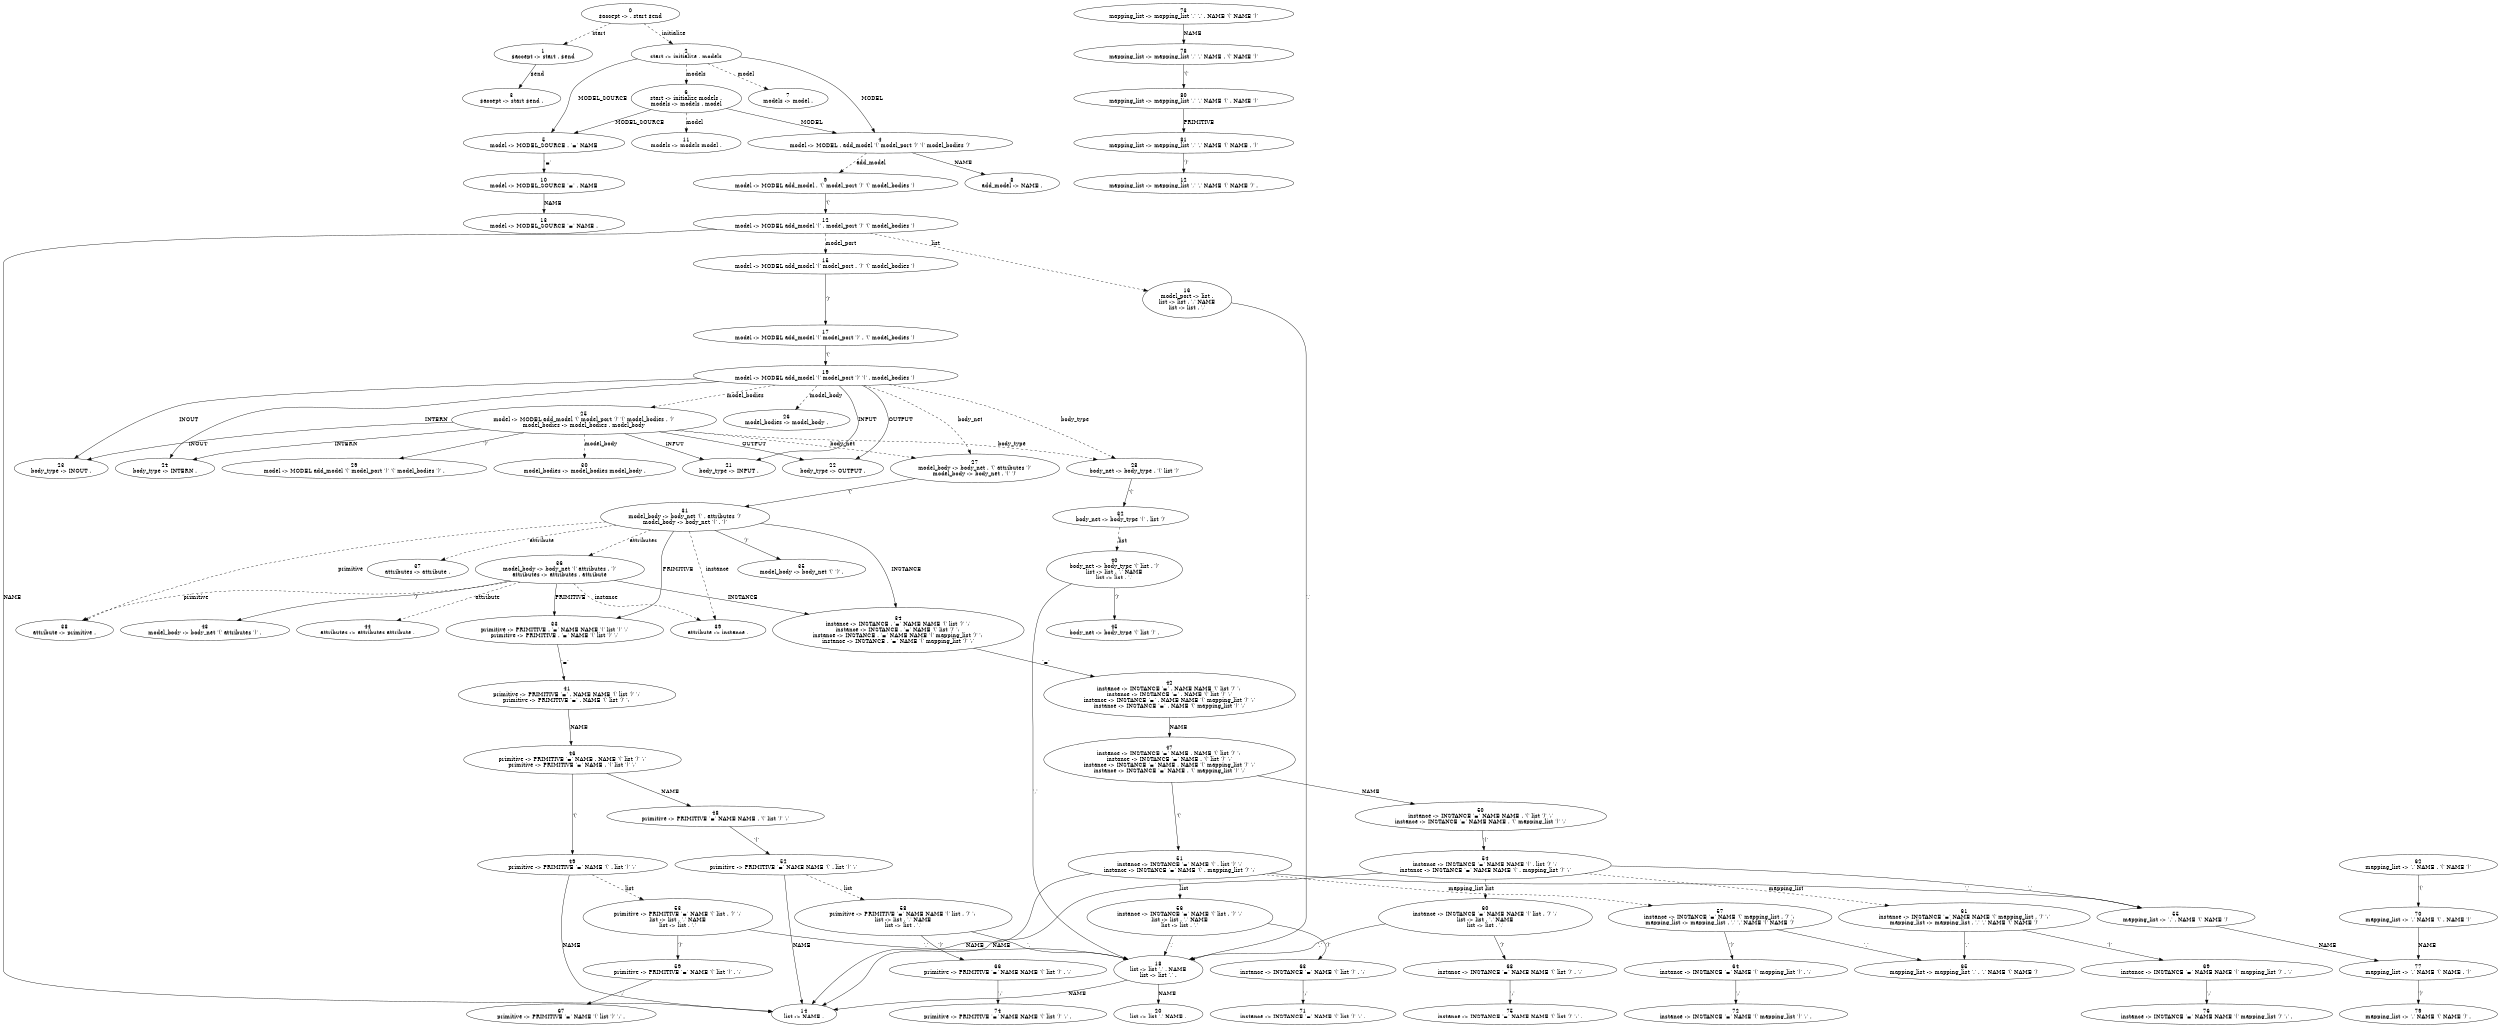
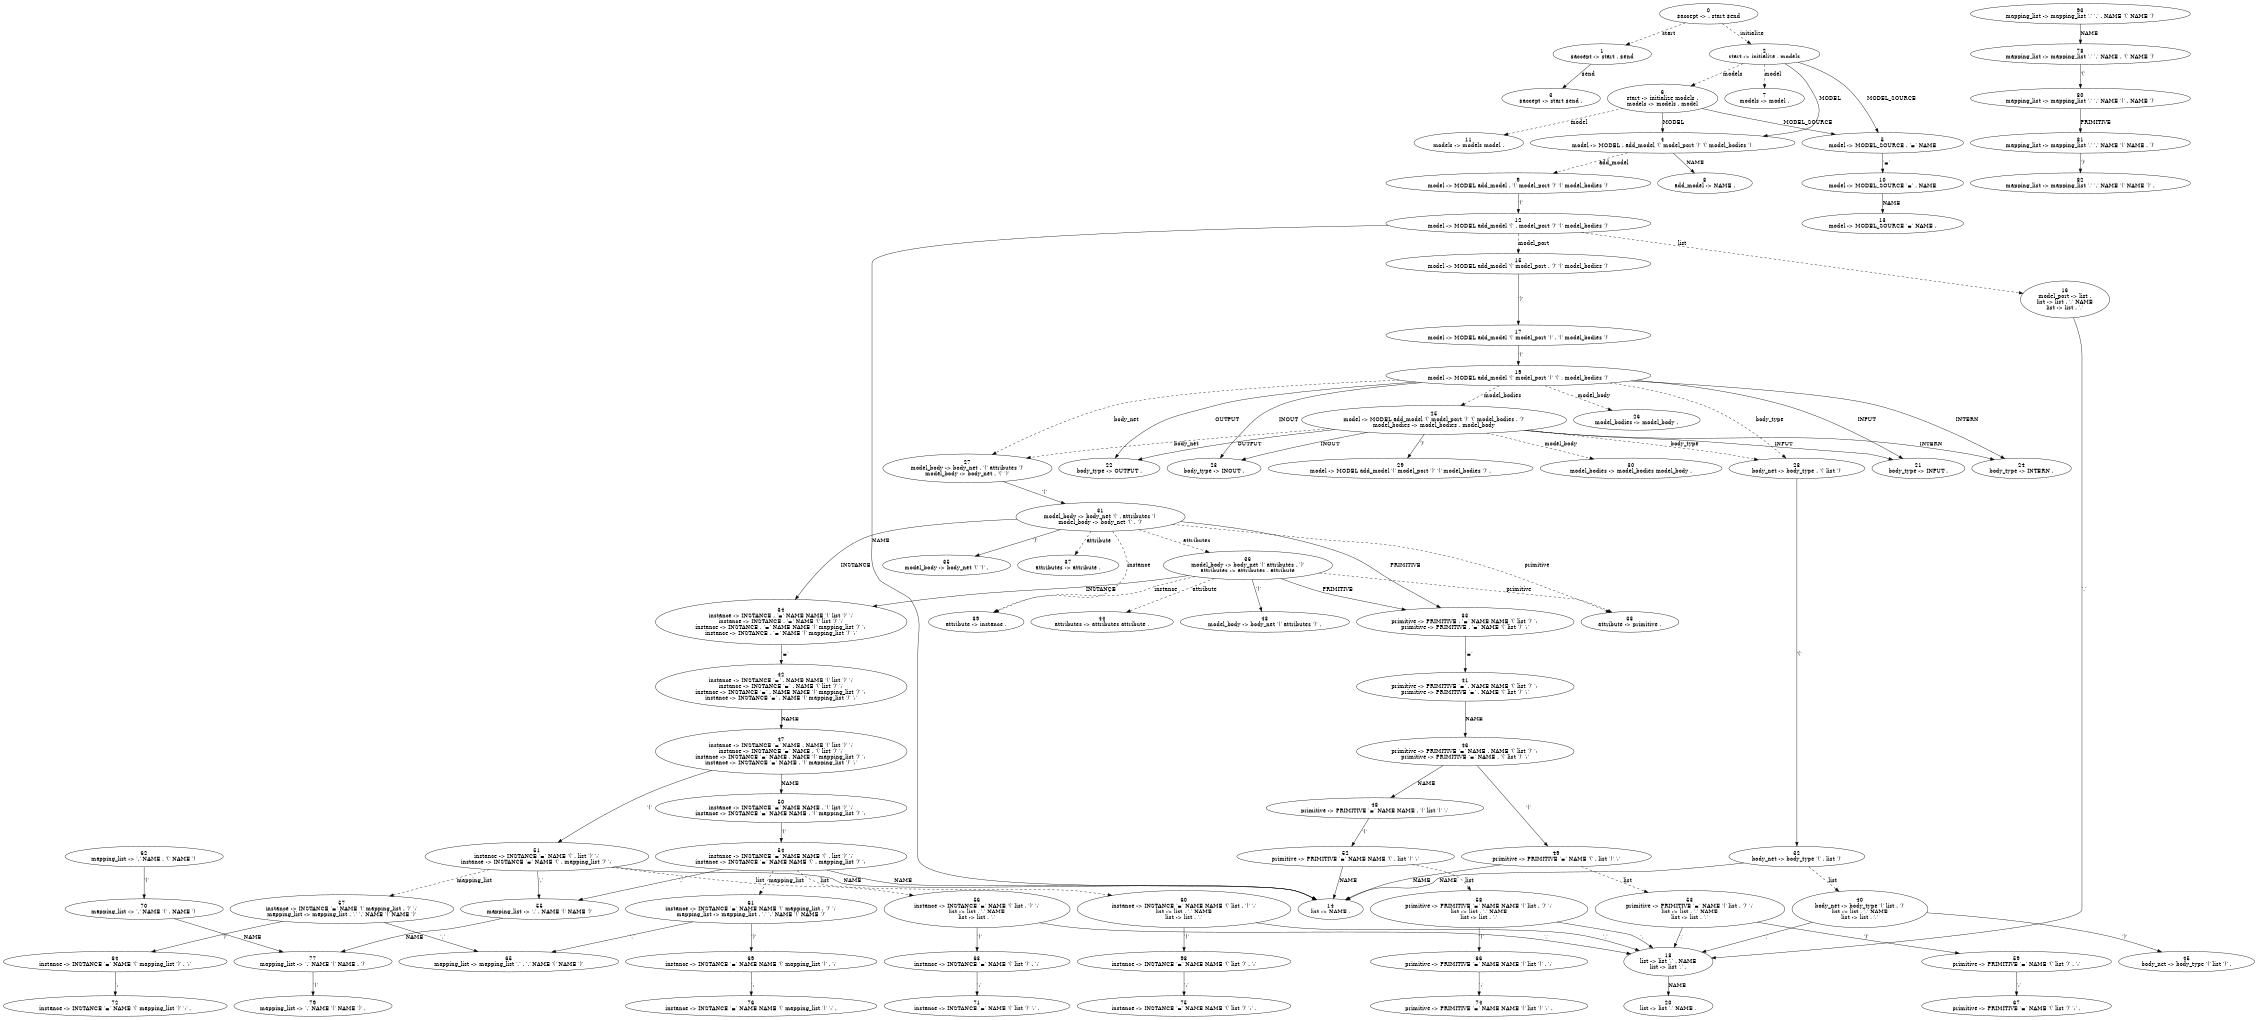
node "73 mapping_list -> mapping_list ',' '.' . NAME '(' NAME ')'": label "73 mapping_list -> mapping_list ',' '.' . NAME '(' NAME ')'" -> "93 mapping_list -> mapping_list ',' '.' . NAME '(' NAME ')'"
node "12 mapping_list -> mapping_list ',' '.' NAME '(' NAME ')' .": label "12 mapping_list -> mapping_list ',' '.' NAME '(' NAME ')' ." -> "82 mapping_list -> mapping_list ',' '.' NAME '(' NAME ')' ."
node "68 instance -> INSTANCE '=' NAME NAME '(' list ')' . ';'": label "68 instance -> INSTANCE '=' NAME NAME '(' list ')' . ';'" -> "98 instance -> INSTANCE '=' NAME NAME '(' list ')' . ';'"
edge "18 list -> list ',' . NAME list -> list ',' ." -> "14 list -> NAME .": now "32 body_net -> body_type '(' . list ')'" -> "14 list -> NAME ."
